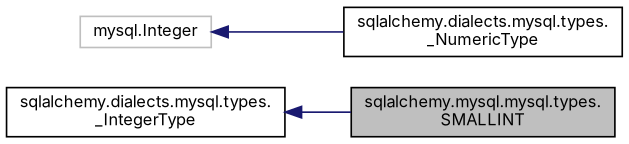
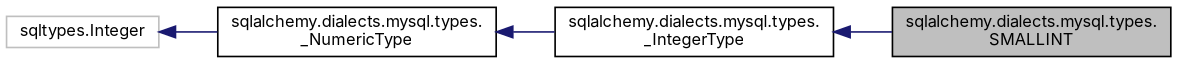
node "mysql.Integer": label "mysql.Integer" -> "sqltypes.Integer"
edge "sqlalchemy.dialects.mysql.types. _IntegerType" -> "sqlalchemy.dialects.mysql.types. _NumericType": added
node "sqlalchemy.mysql.mysql.types. SMALLINT": label "sqlalchemy.mysql.mysql.types. SMALLINT" -> "sqlalchemy.dialects.mysql.types. SMALLINT"
